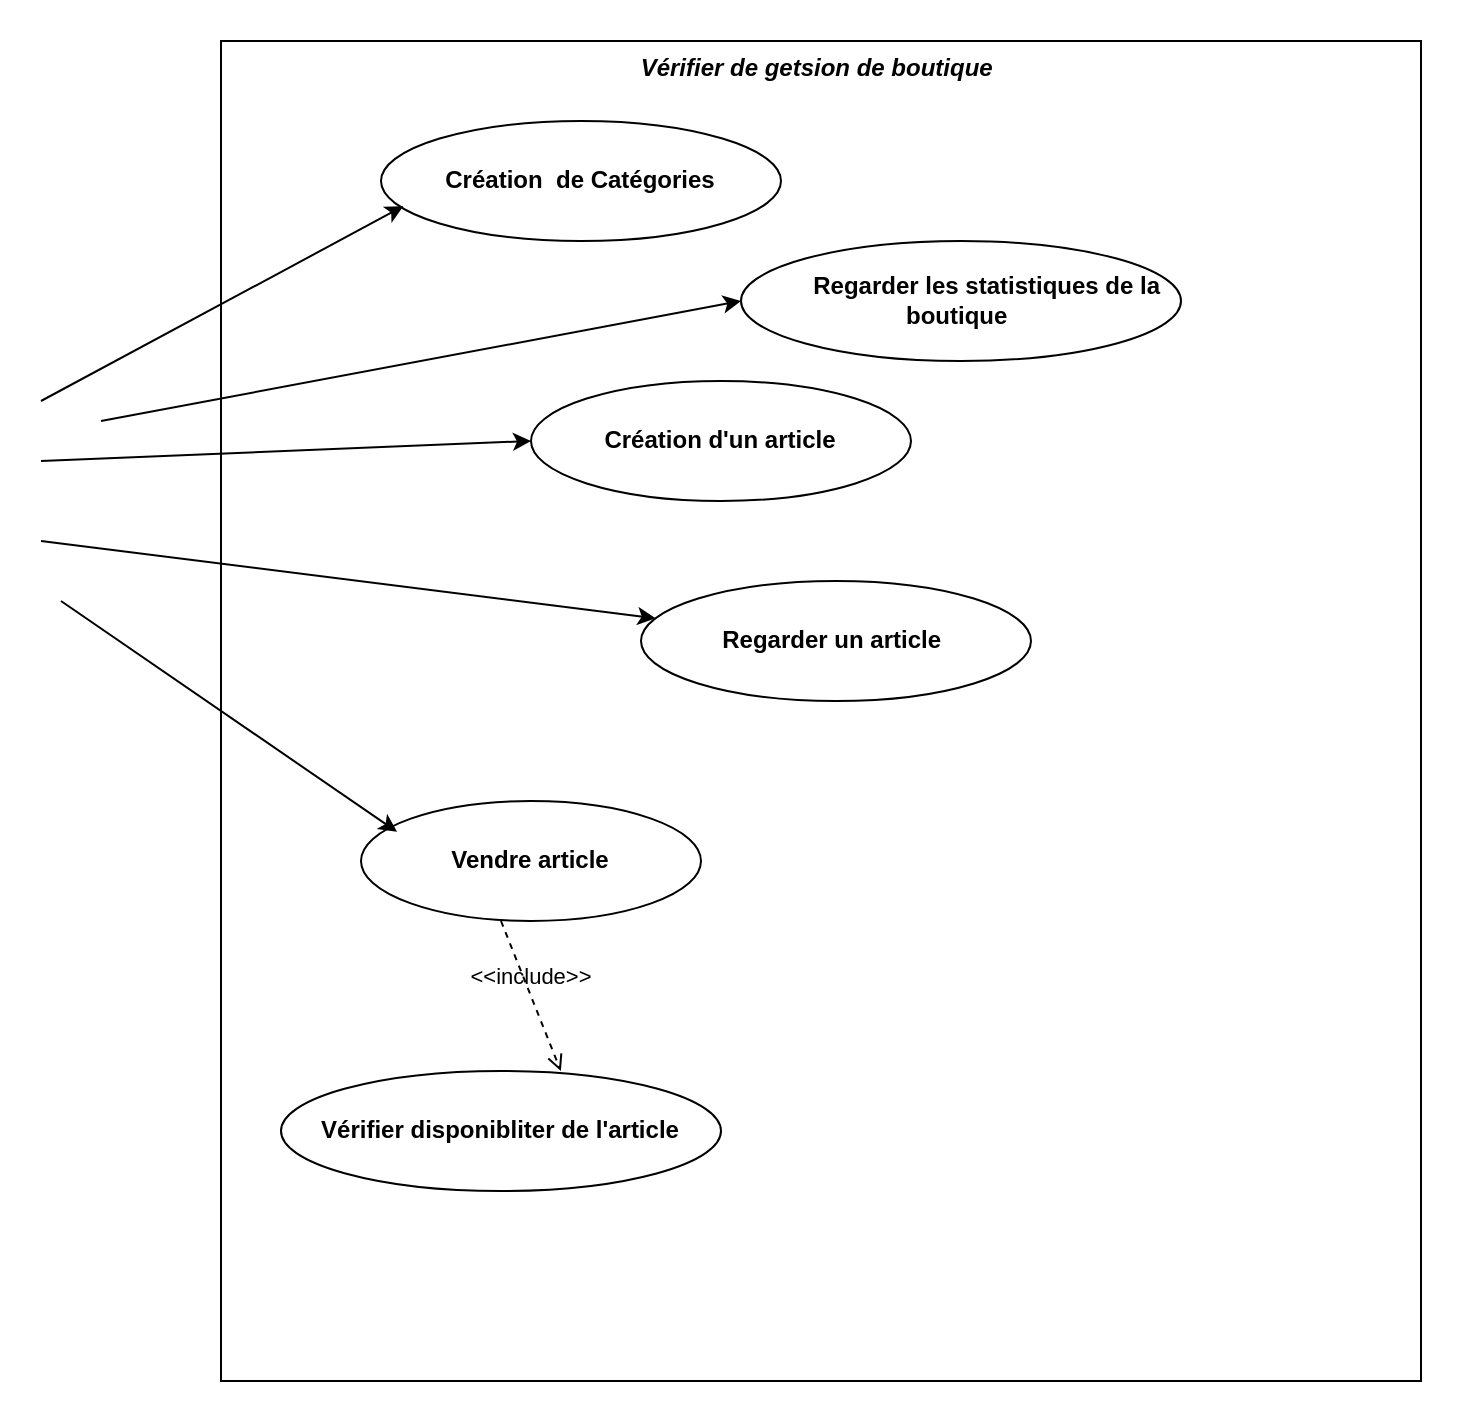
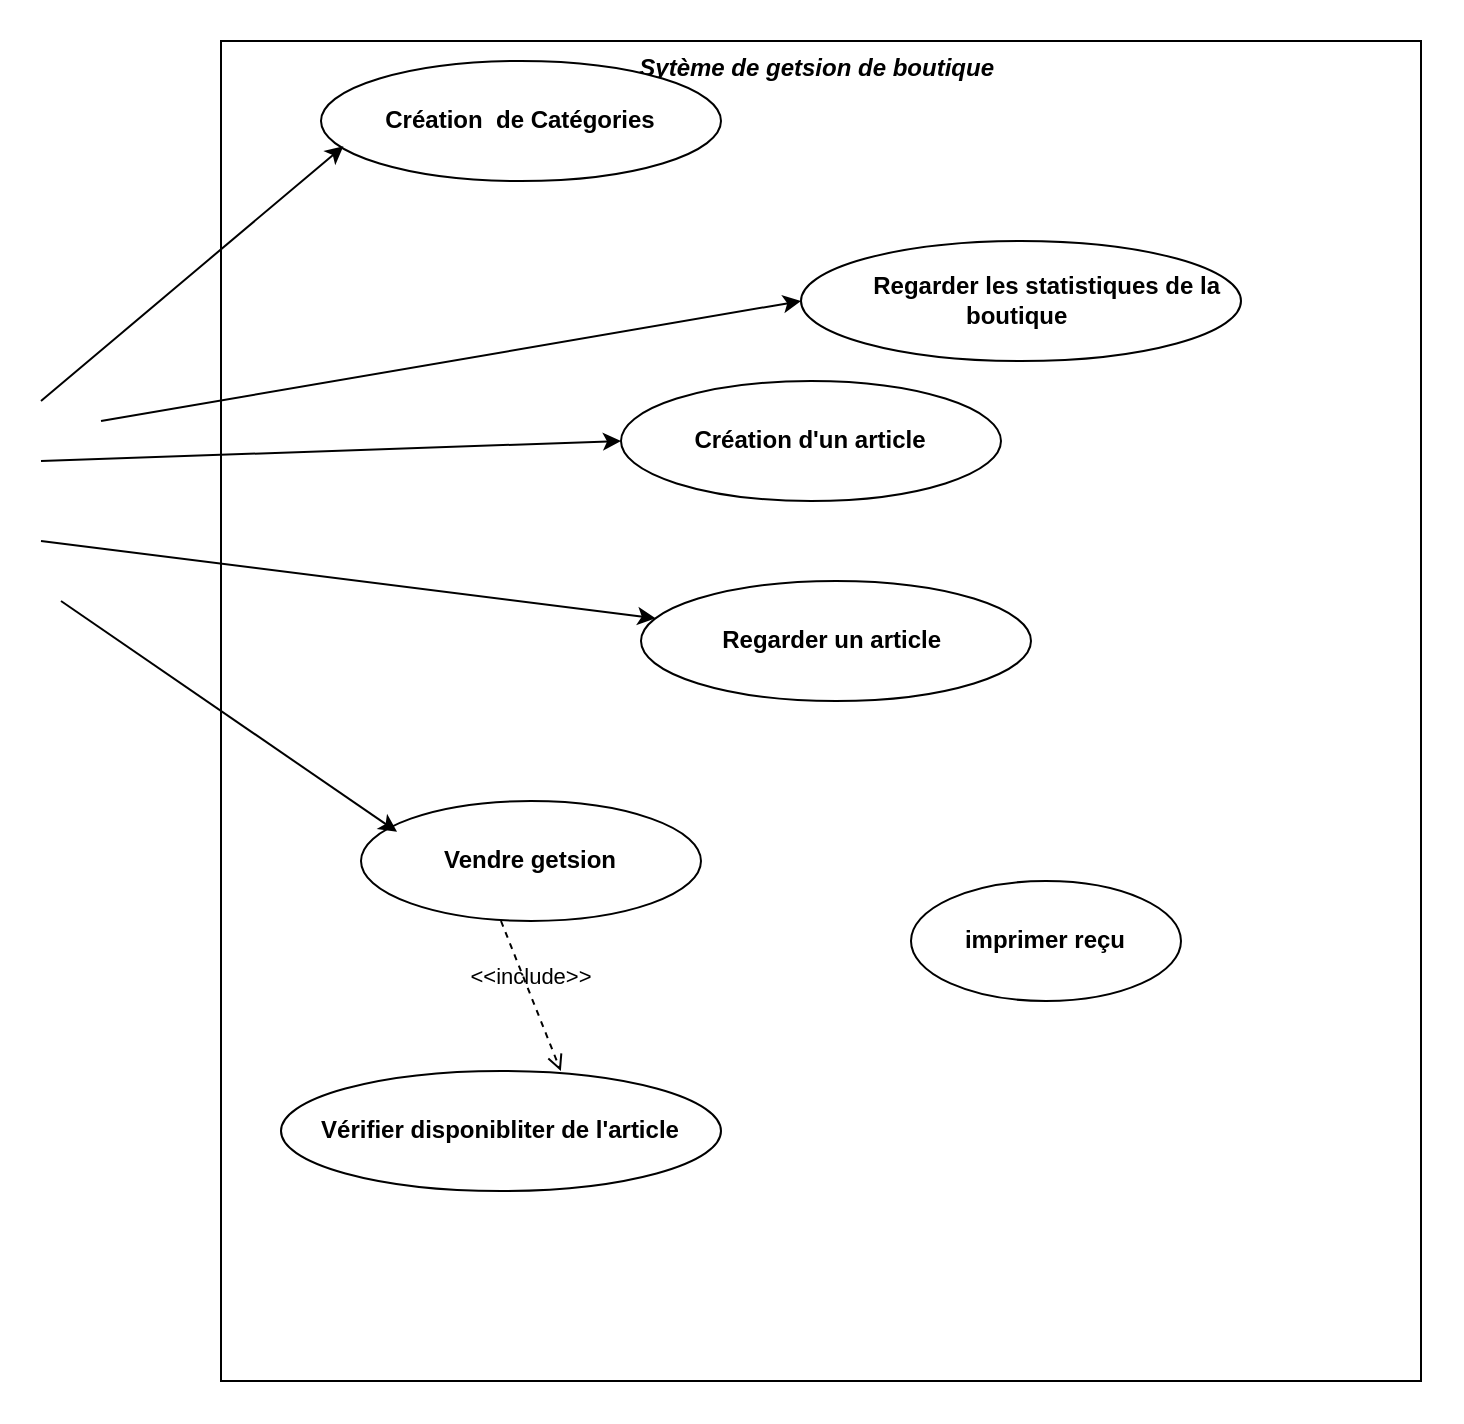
node "Vérifier de getsion de boutique": label "Vérifier de getsion de boutique" -> "Sytème de getsion de boutique"
node "Création de Catégories": moved (581, 181) -> (521, 121)
node "Regarder les statistiques de la boutique": moved (961, 301) -> (1021, 301)
node "Création d'un article": moved (721, 441) -> (811, 441)
node "Vendre article": label "Vendre article" -> "Vendre getsion"
node "imprimer reçu": added
